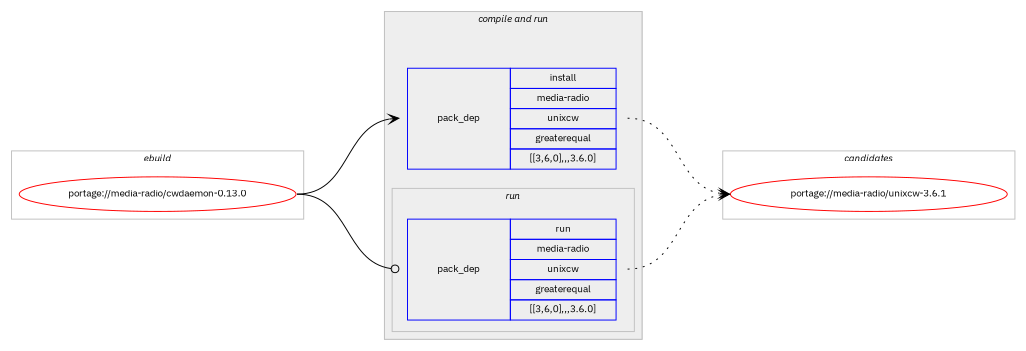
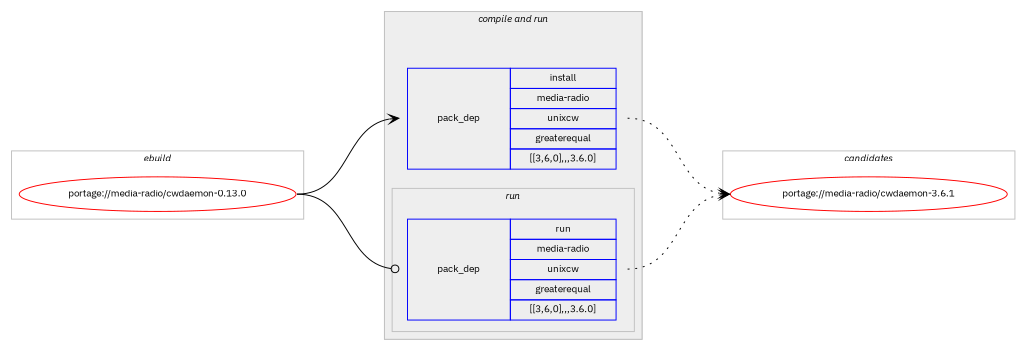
node "portage://media-radio/unixcw-3.6.1": label "portage://media-radio/unixcw-3.6.1" -> "portage://media-radio/cwdaemon-3.6.1"
